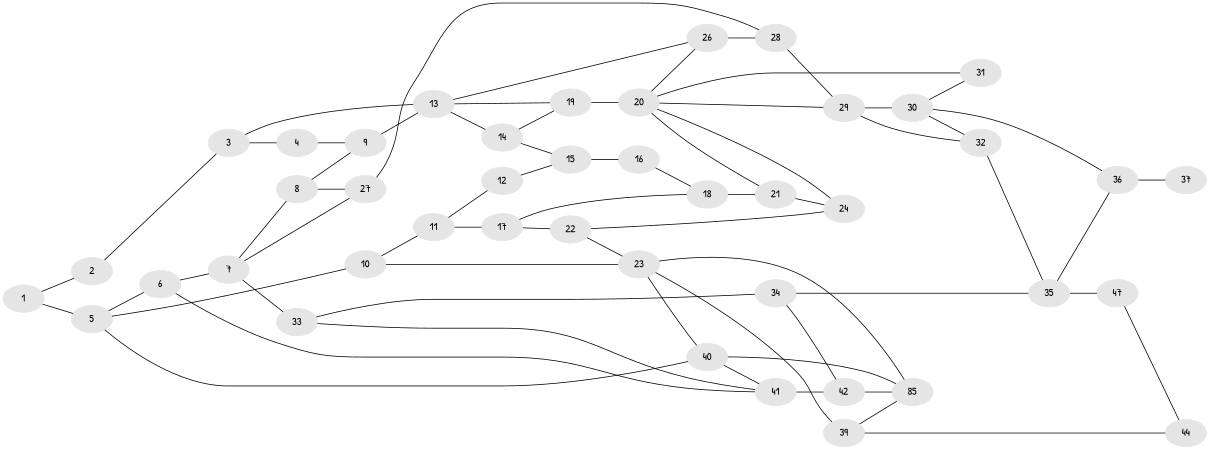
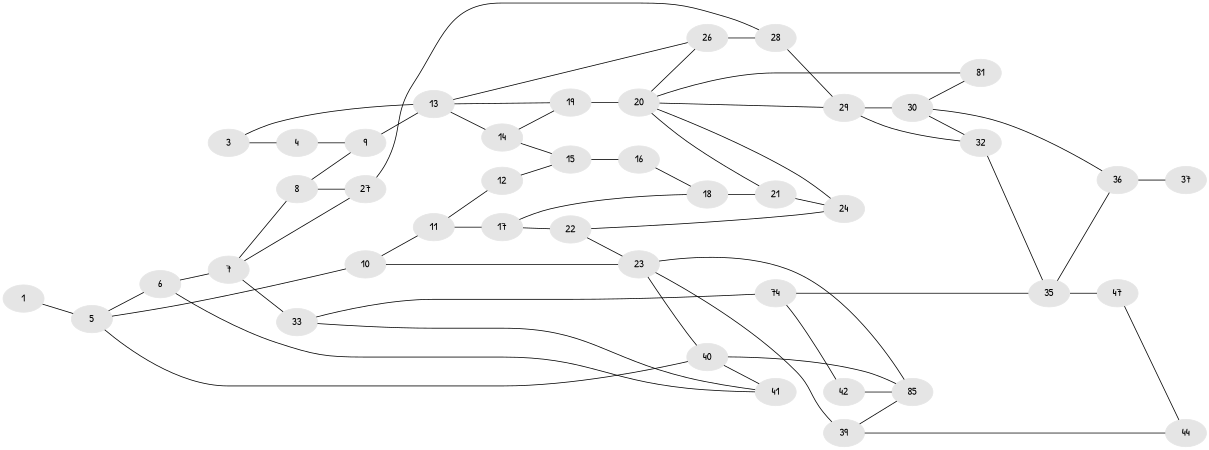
node "31": label "31" -> "81"
node "2": removed
node "34": label "34" -> "74"
edge "41" -- "42": removed
